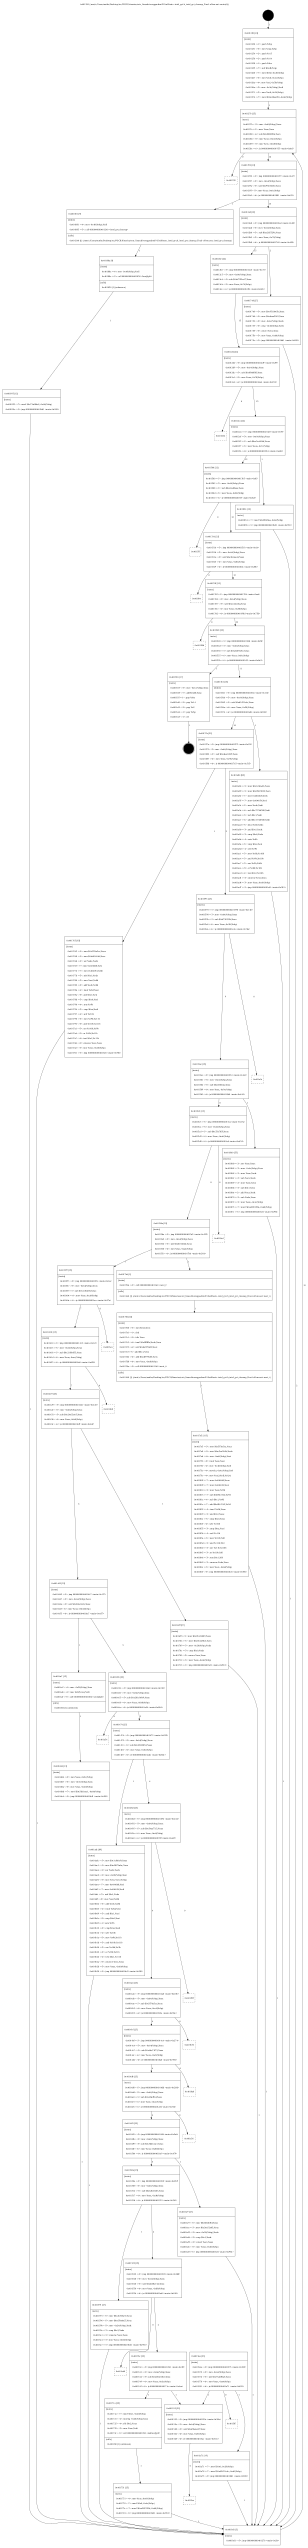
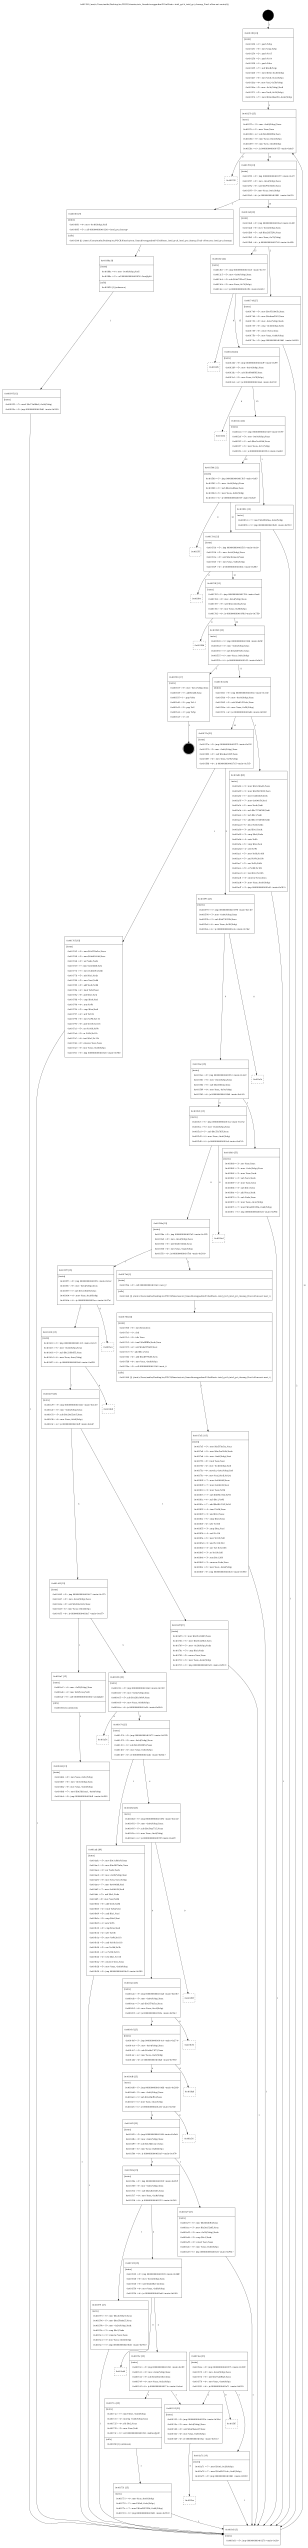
node "0x40169b": added
